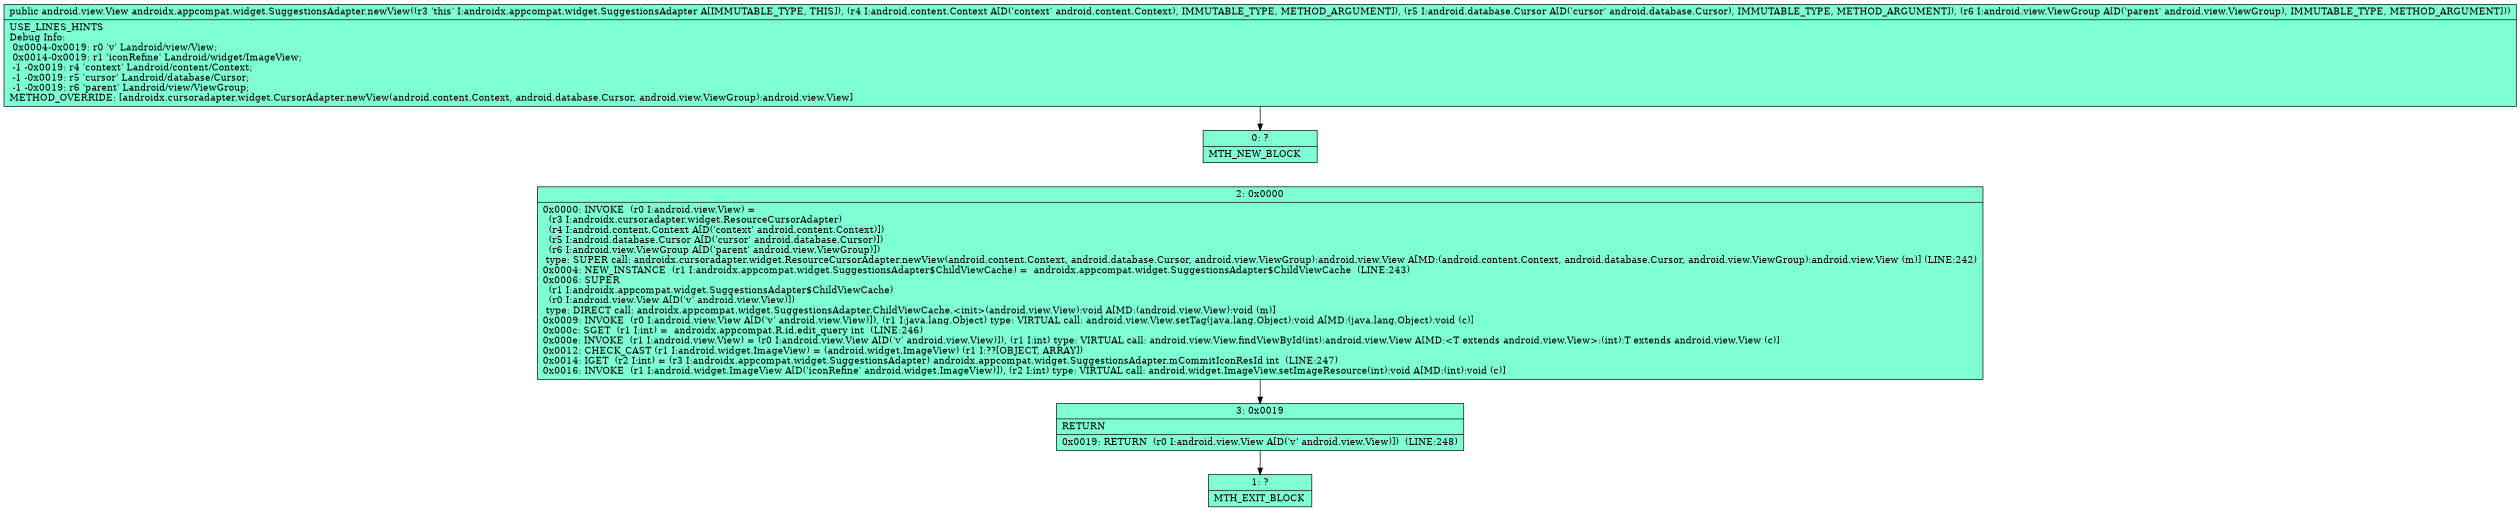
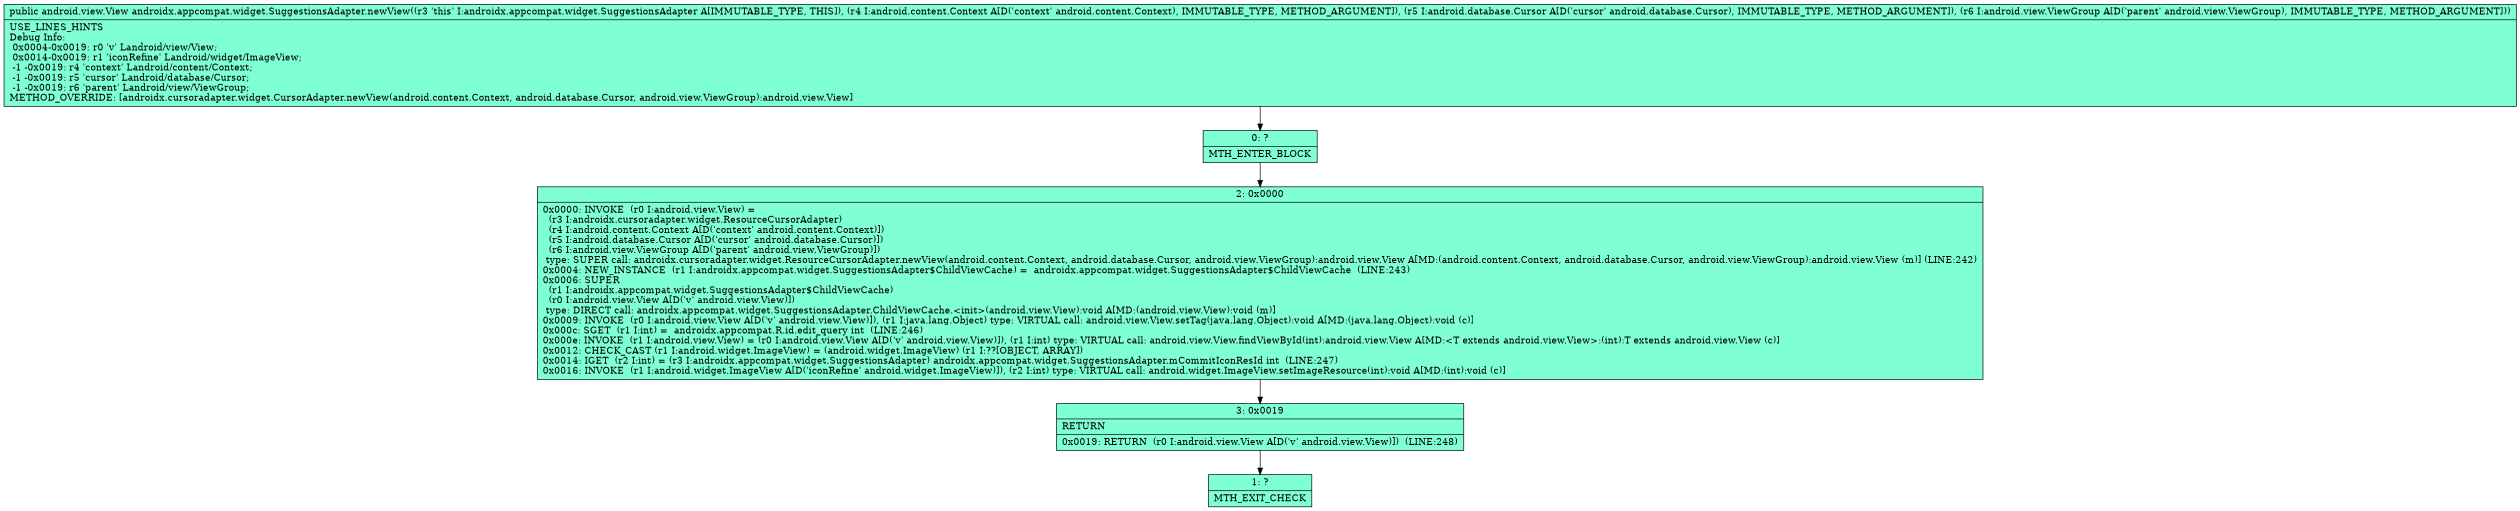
node "0: ?": text "MTH_NEW_BLOCK" -> "MTH_ENTER_BLOCK"
edge "0: ?" -> "2: 0x0000": added
node "1: ?": text "MTH_EXIT_BLOCK" -> "MTH_EXIT_CHECK"
